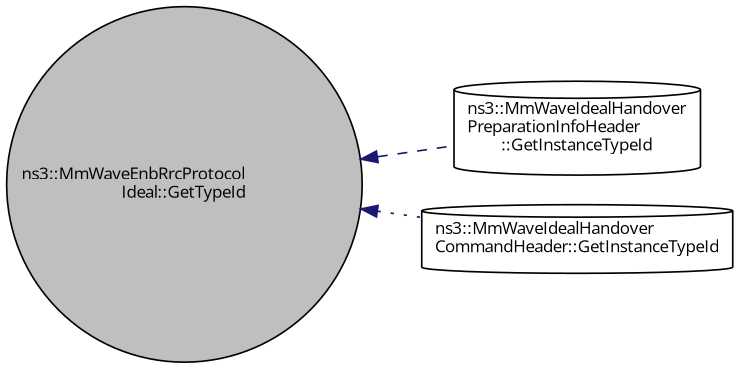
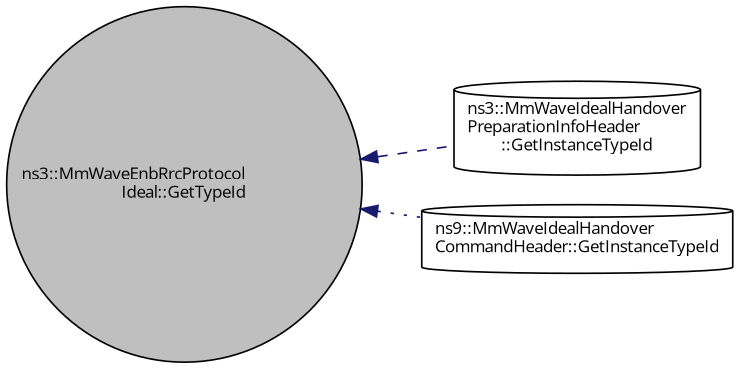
node "ns3::MmWaveIdealHandover CommandHeader::GetInstanceTypeId": label "ns3::MmWaveIdealHandover CommandHeader::GetInstanceTypeId" -> "ns9::MmWaveIdealHandover CommandHeader::GetInstanceTypeId"
